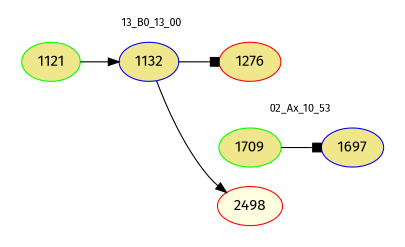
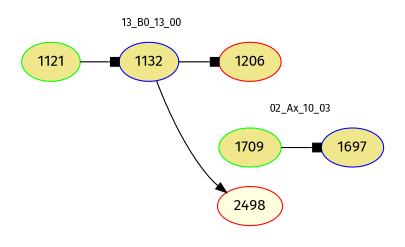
edge "1121" -> "1132": arrowhead normal -> box
node "1276": label "1276" -> "1206"
cluster "02_Ax_10_53": label "02_Ax_10_53" -> "02_Ax_10_03"
